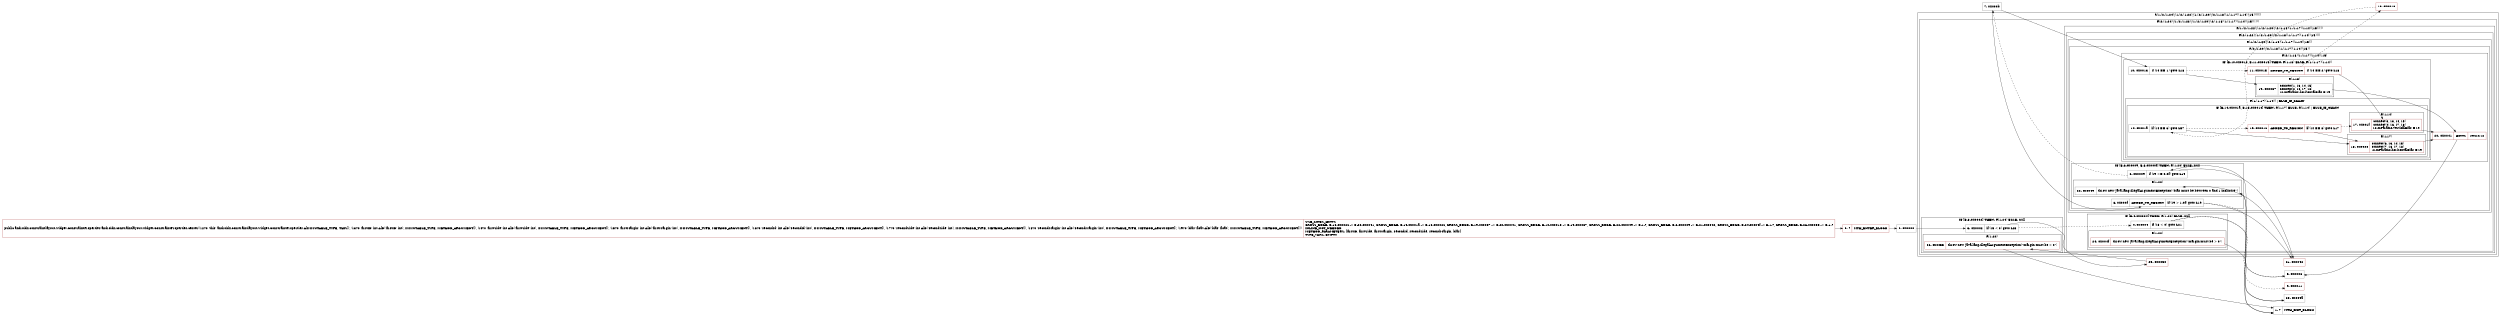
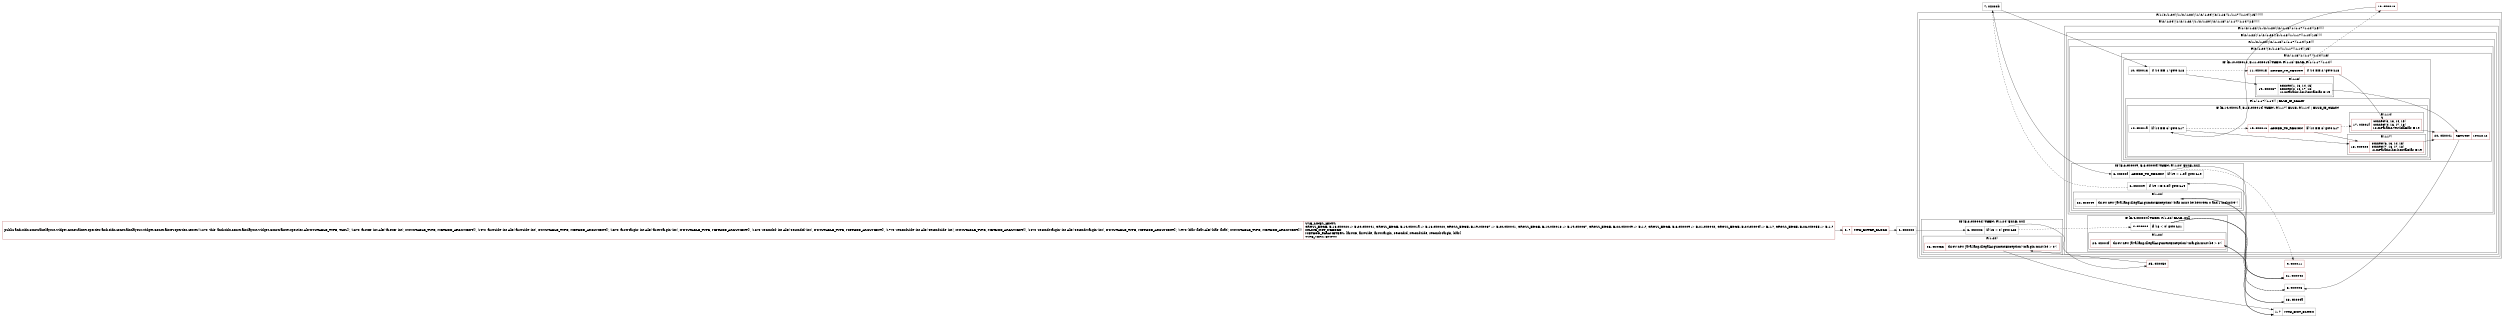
edge "13: 0x0018" -> "14: 0x001a": style dashed -> solid
node "14: 0x001a": text "if (r4 == 6) goto L57" -> "if (r4 == 6) goto L17"
node "20: 0x0041": text "HINTS" -> "RETURN"
edge "6: 0x0009" -> "21: 0x0042": now "4: 0x0004" -> "21: 0x0042"
edge "23: 0x004a" -> "22: 0x0049": now "23: 0x004a" -> "24: 0x004f"
